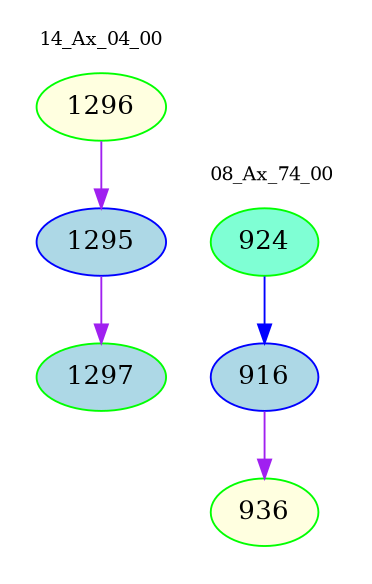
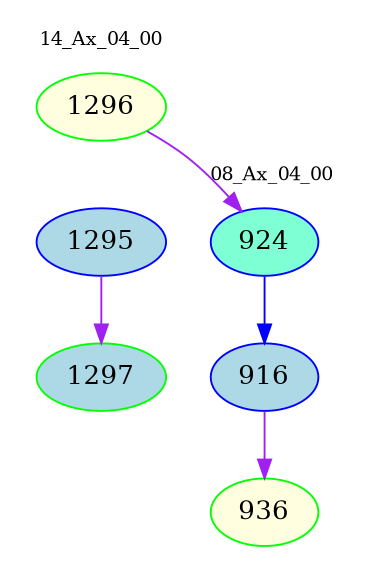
edge "1296" -> "1295": now "1296" -> "924"
cluster "08_Ax_74_00": label "08_Ax_74_00" -> "08_Ax_04_00"
node "924": color green -> blue
